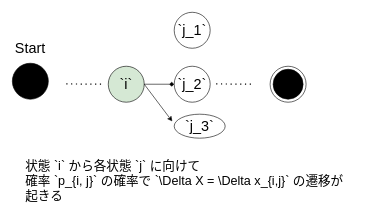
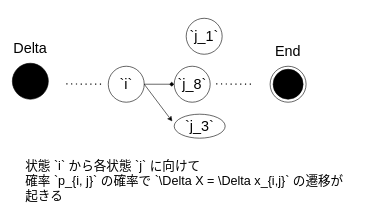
node "`j_1`": moved (192, 30) -> (204, 36)
node "Start": label "Start" -> "Delta"
node "End": added
node "`i`": fillcolor #d5e8d4 -> #ffffff
node "`j_2`": label "`j_2`" -> "`j_8`"
